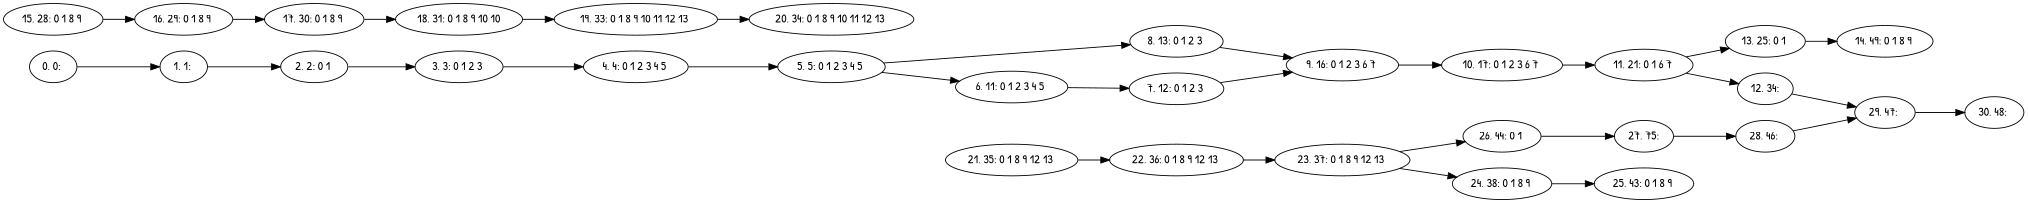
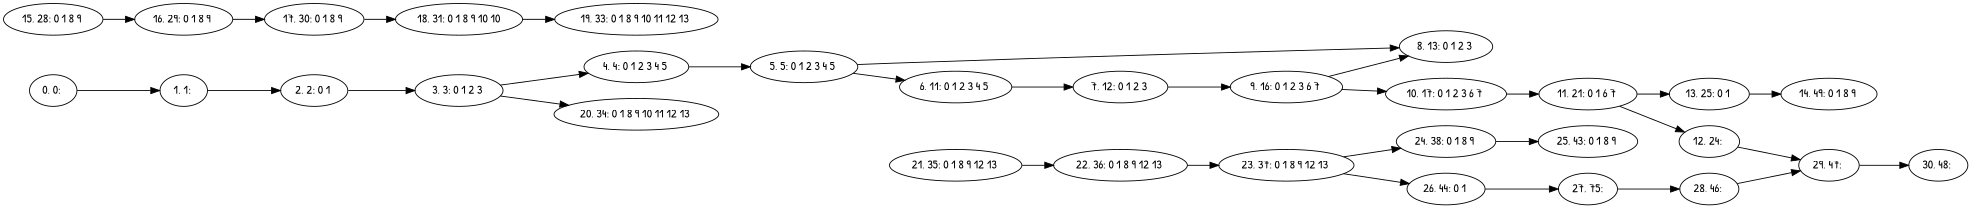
edge "19, 33: 0 1 8 9 10 11 12 13" -> "20, 34: 0 1 8 9 10 11 12 13": now "3, 3: 0 1 2 3" -> "20, 34: 0 1 8 9 10 11 12 13"
edge "8, 13: 0 1 2 3" -> "9, 16: 0 1 2 3 6 7": reversed
node "12, 34:": label "12, 34:" -> "12, 24:"
